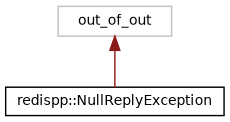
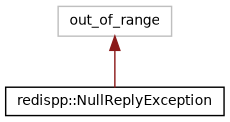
node "out_of_out": label "out_of_out" -> "out_of_range"
